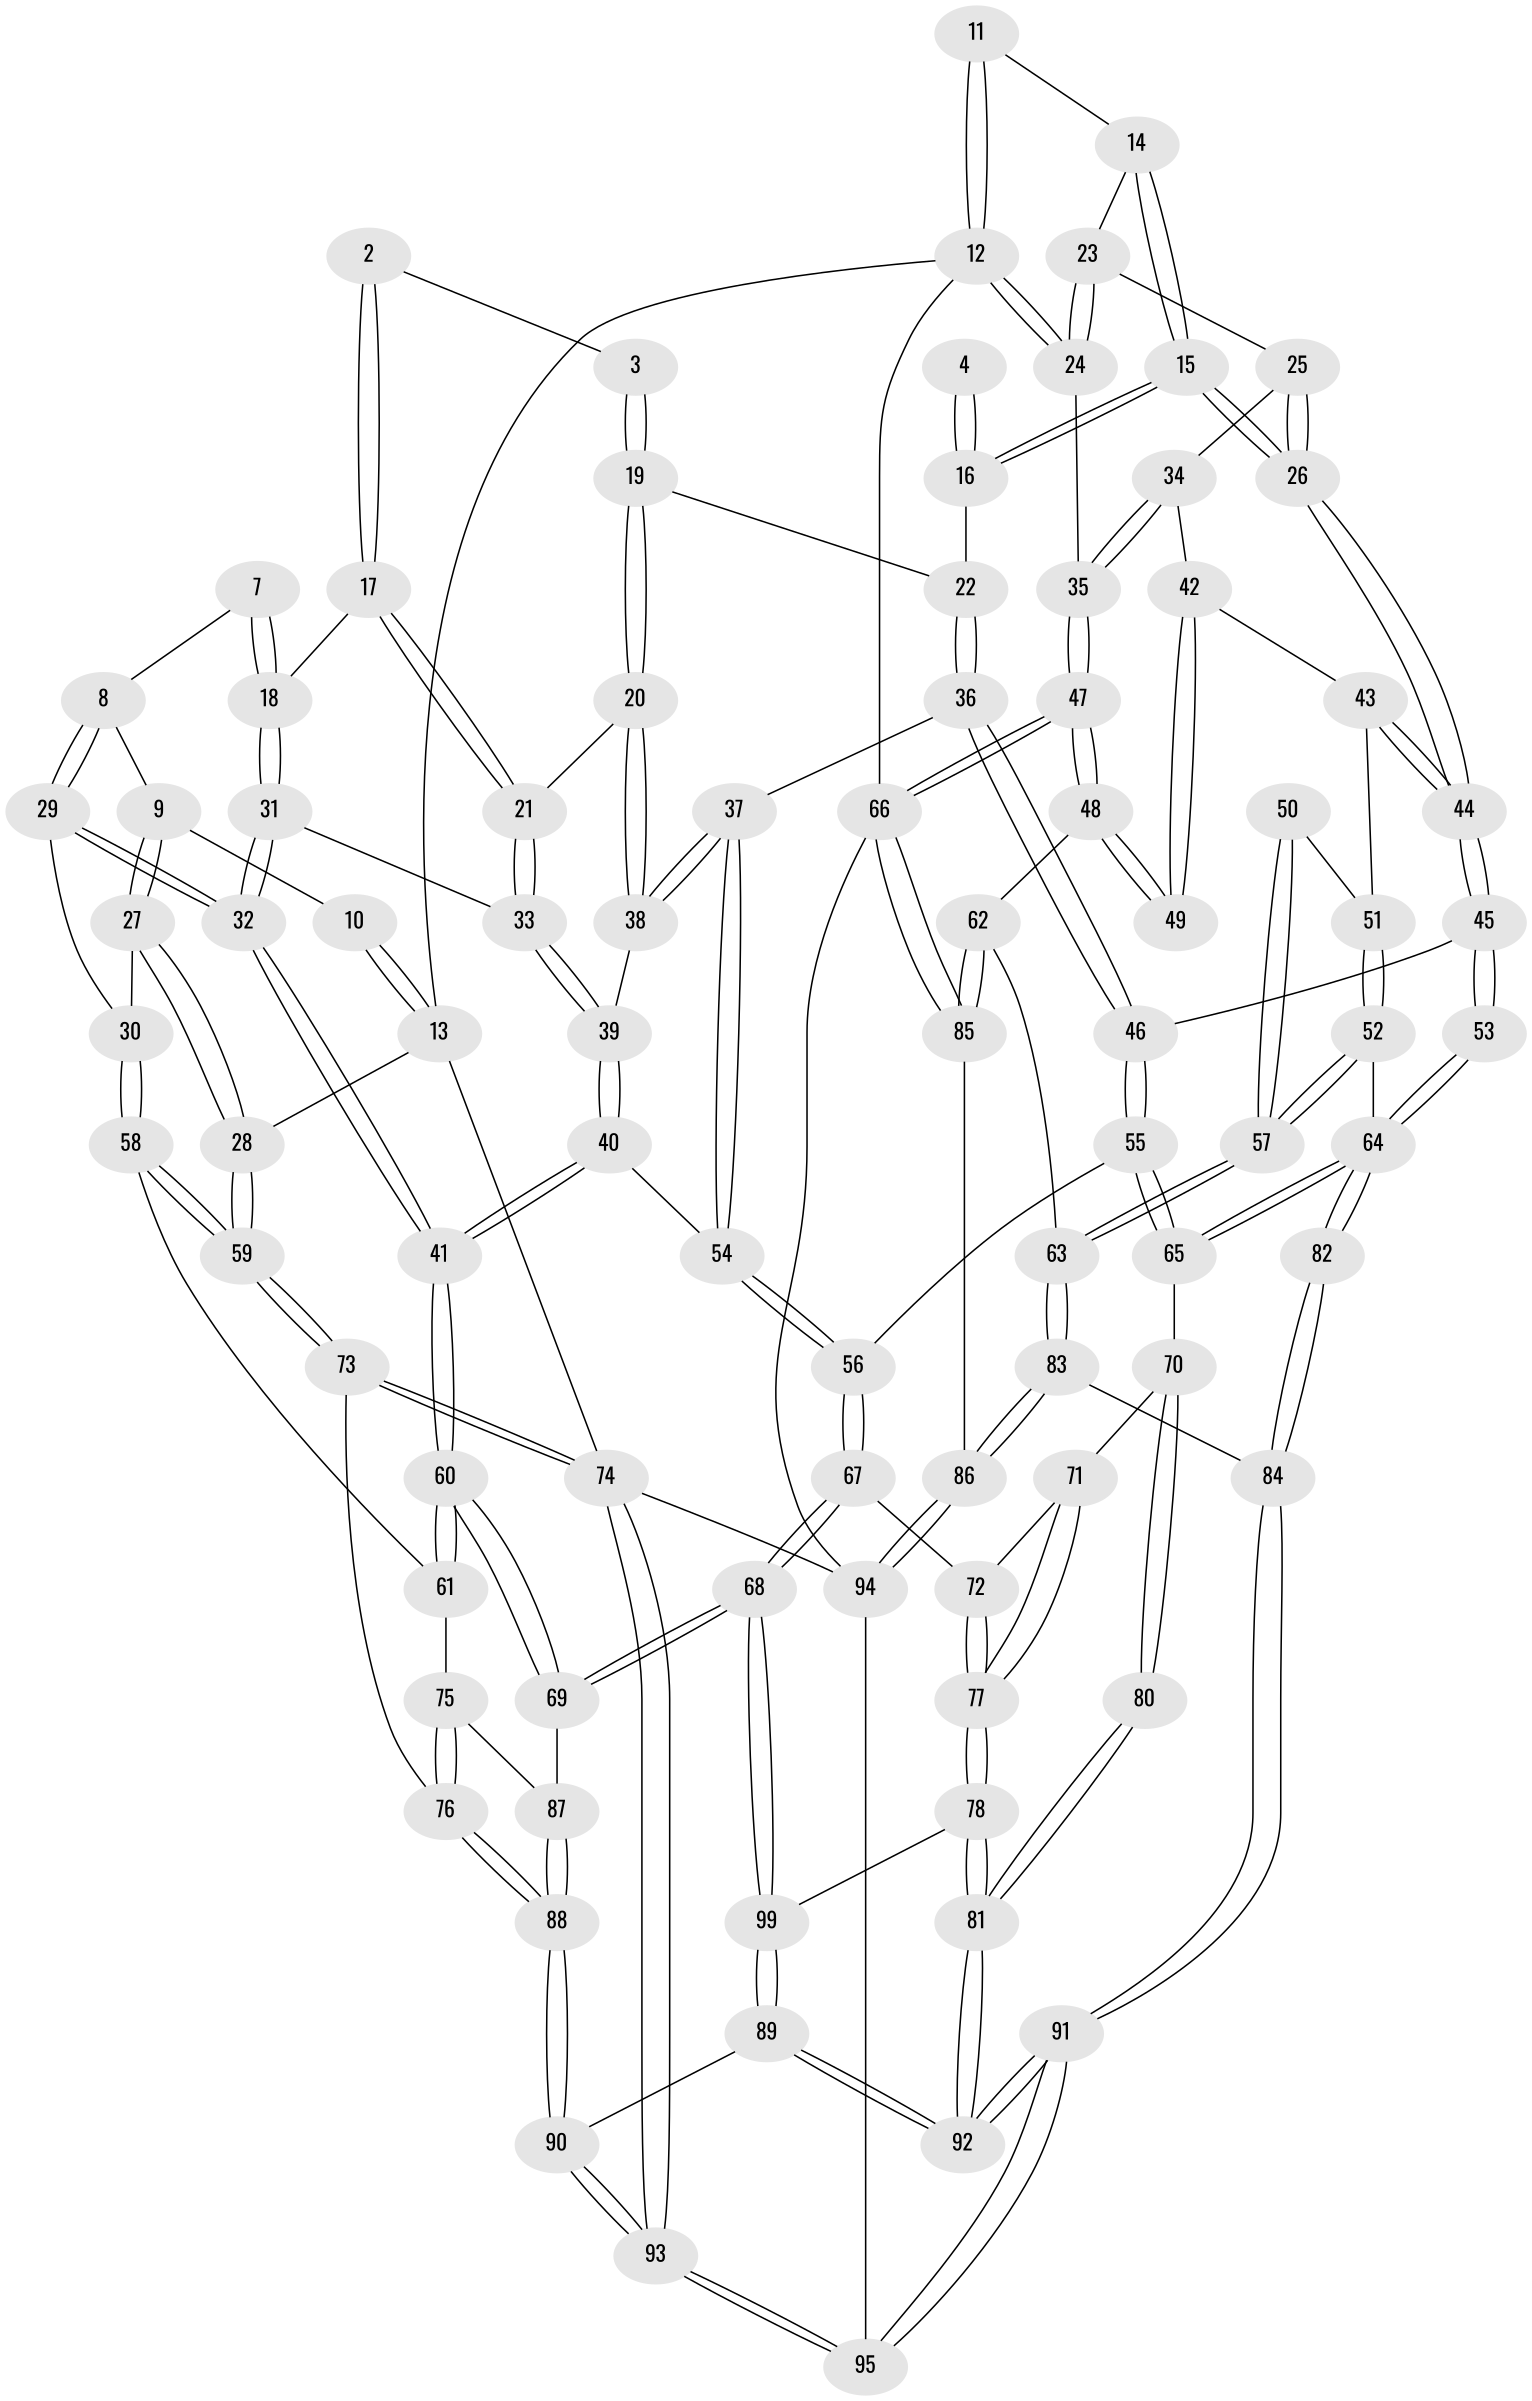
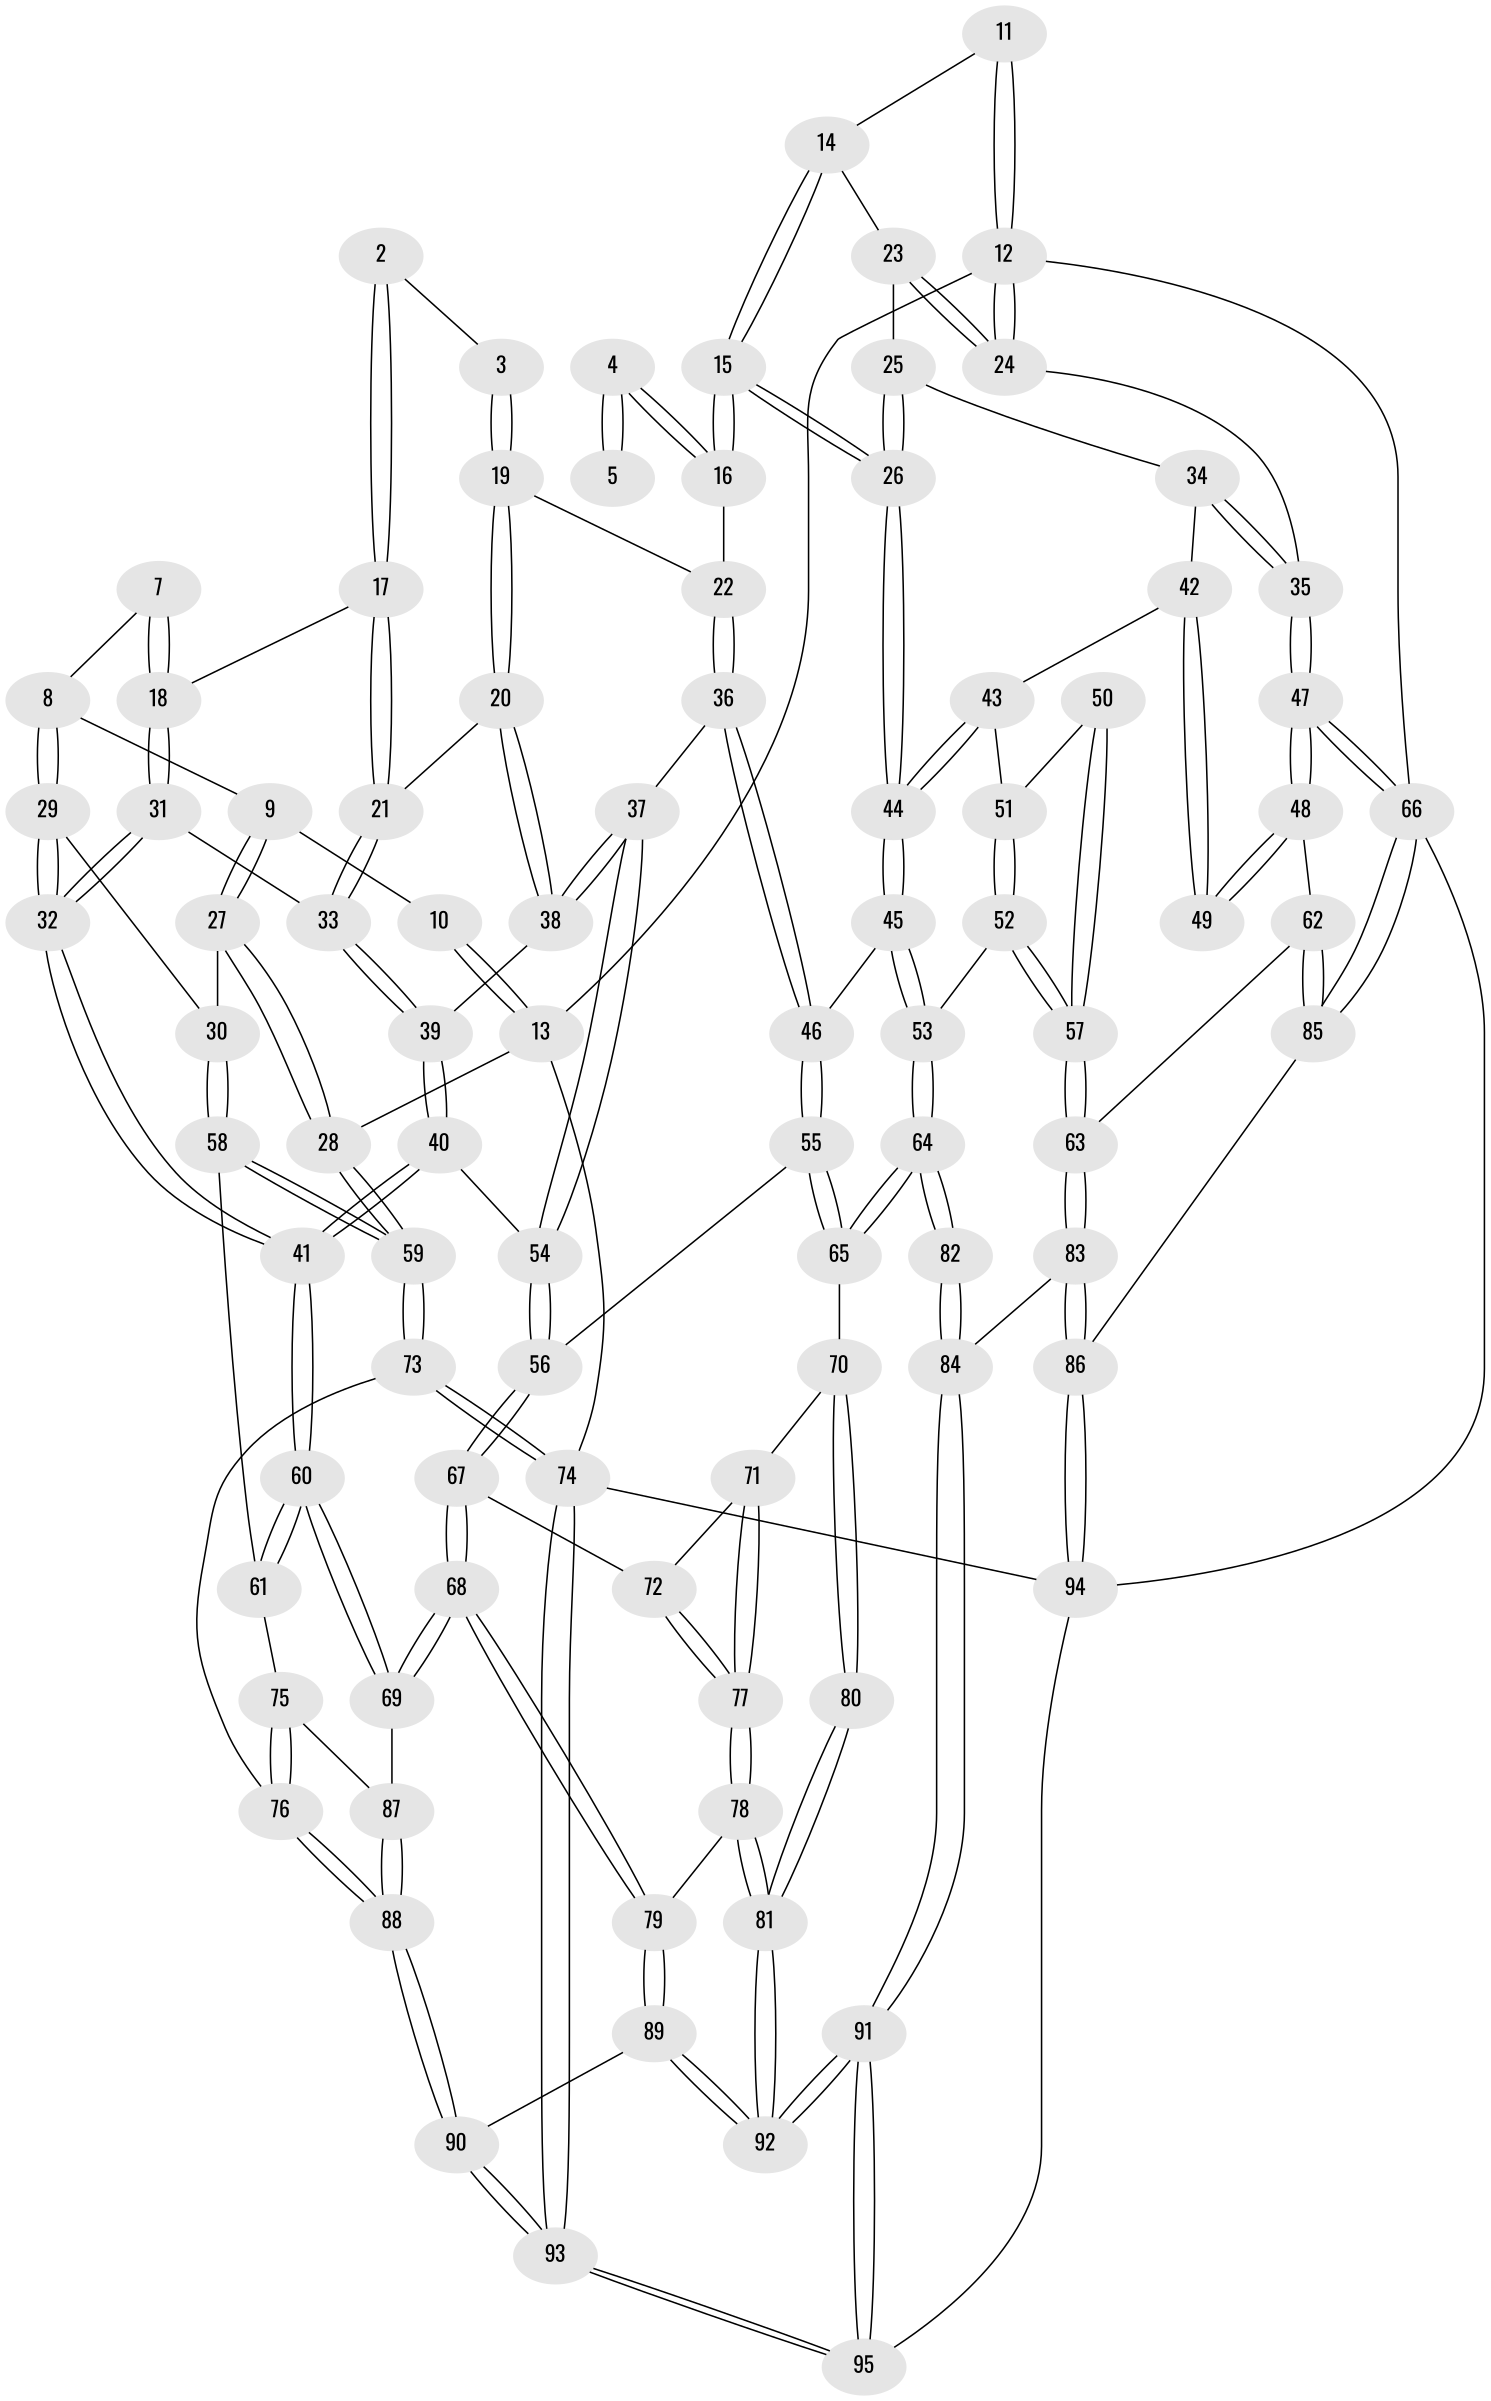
node "5": added
edge "52" -- "64": now "52" -- "53"
node "99": label "99" -> "79"
